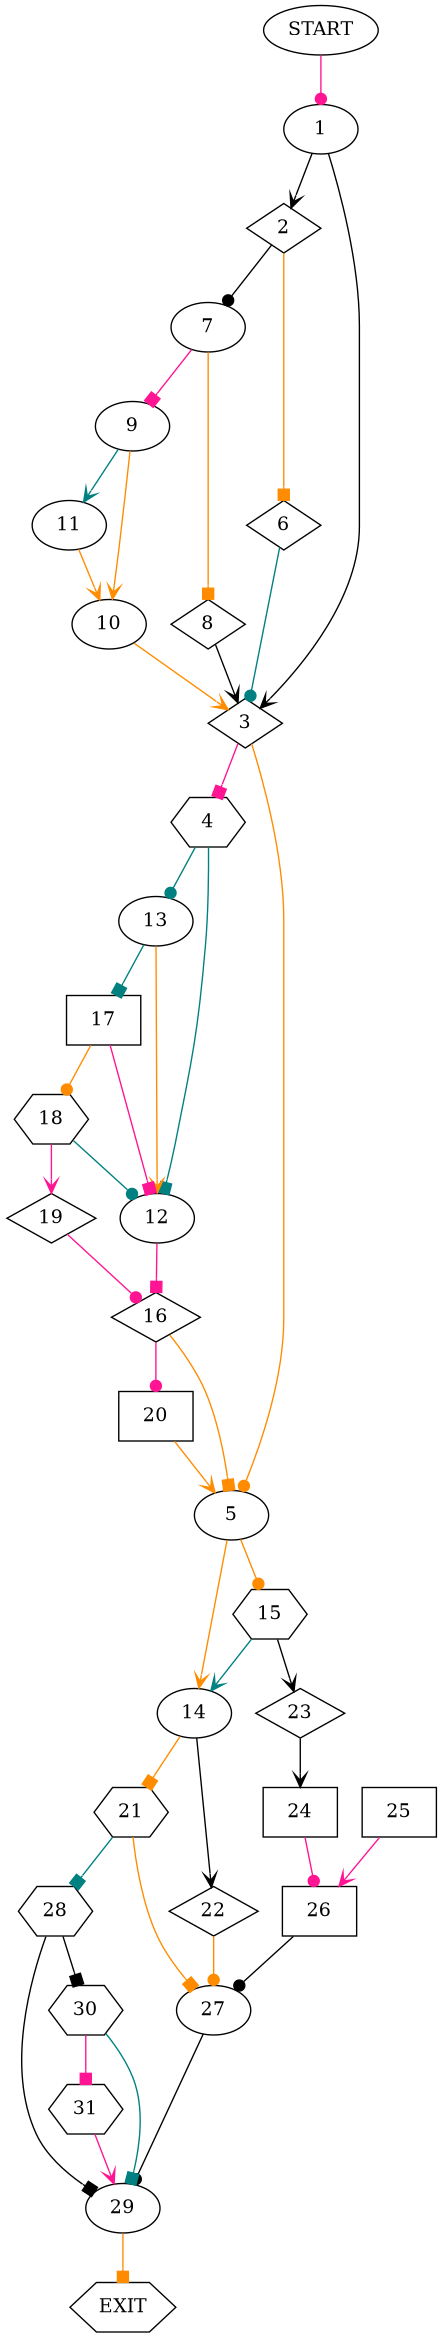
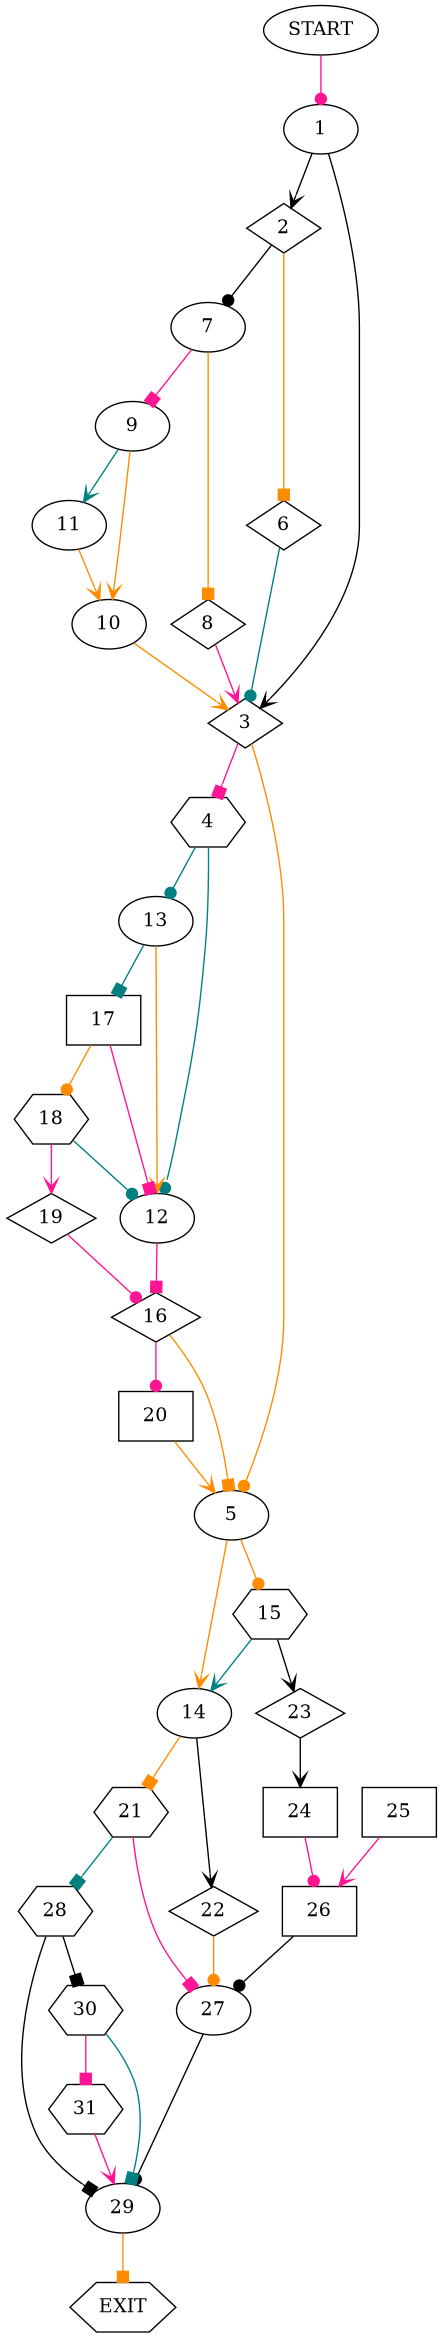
edge "8" -> "3": color black -> deeppink
edge "4" -> "12": arrowhead box -> dot
edge "21" -> "27": color darkorange -> deeppink
